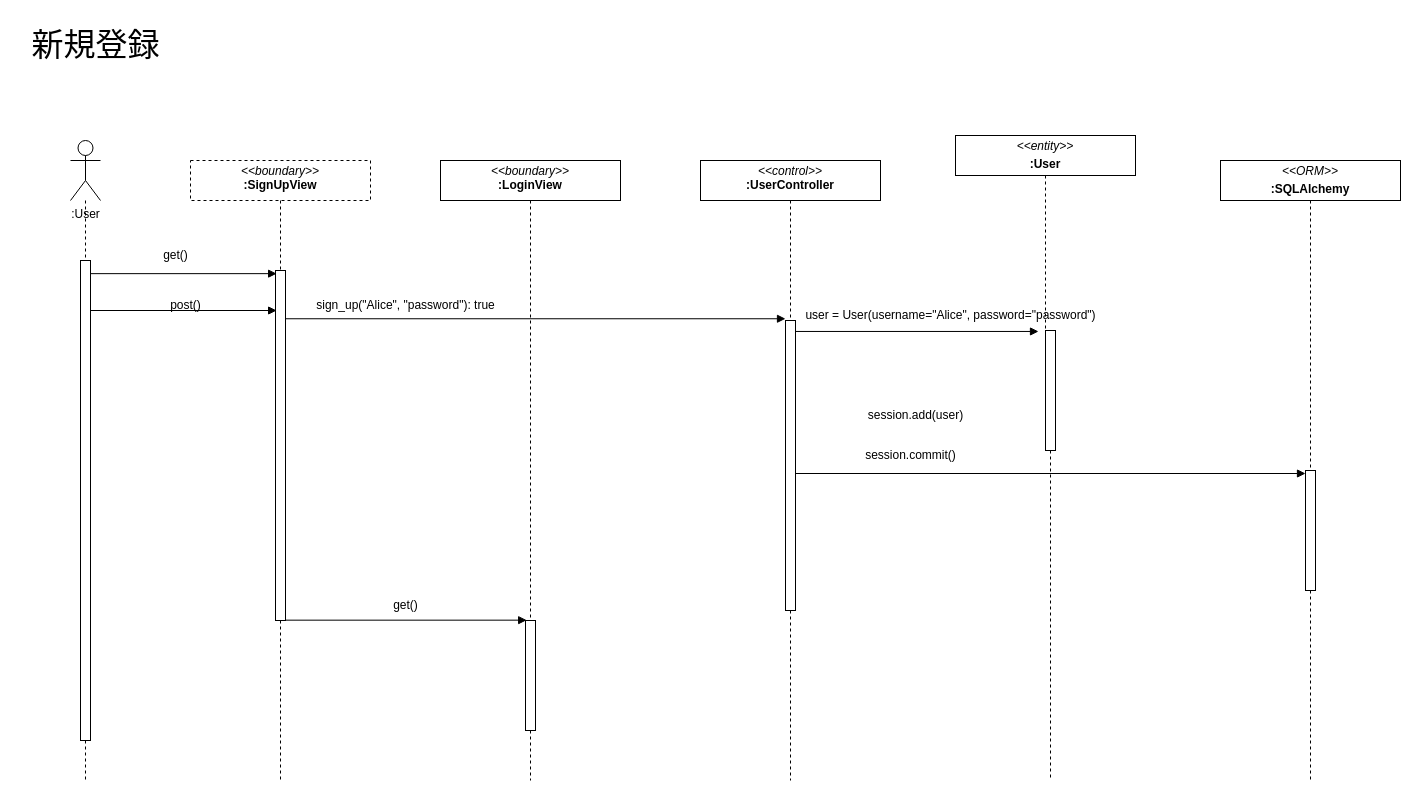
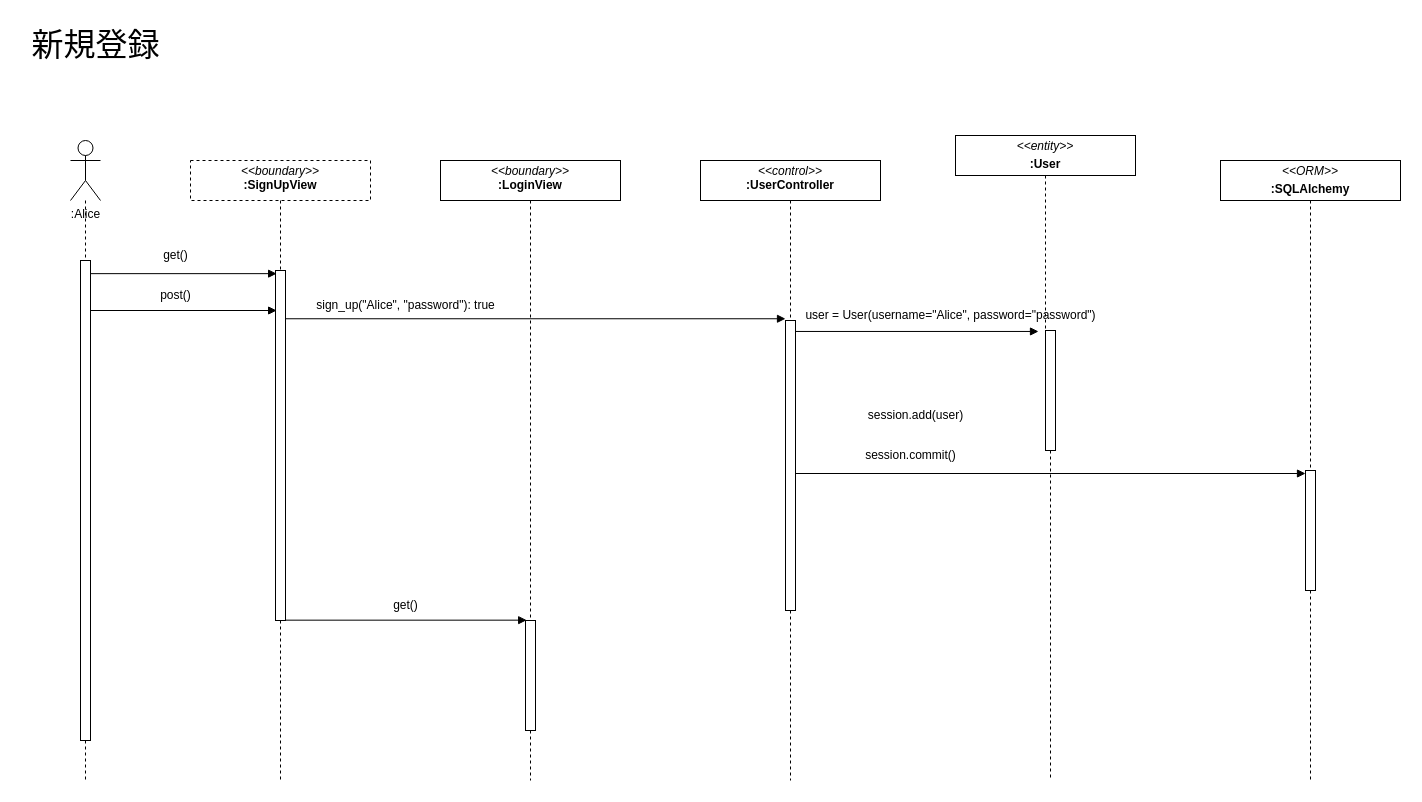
node ":User": label ":User" -> ":Alice"
node "post()": moved (186, 306) -> (176, 296)
